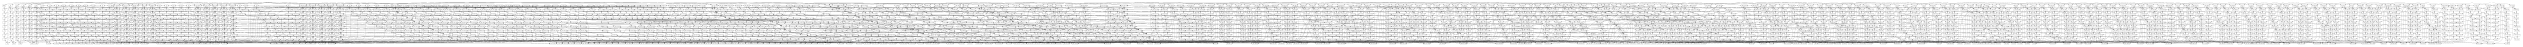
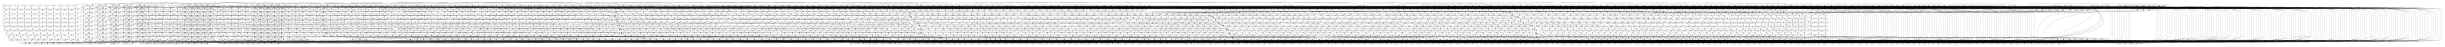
node "C29": added
